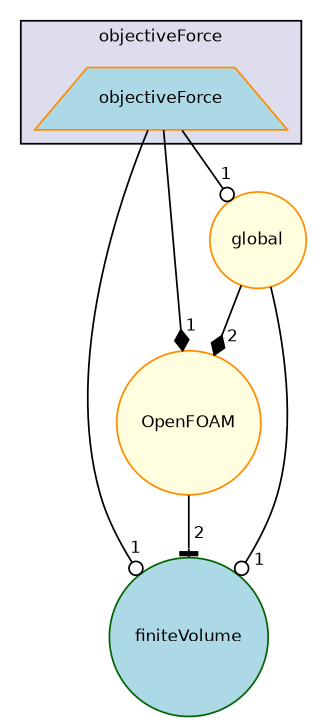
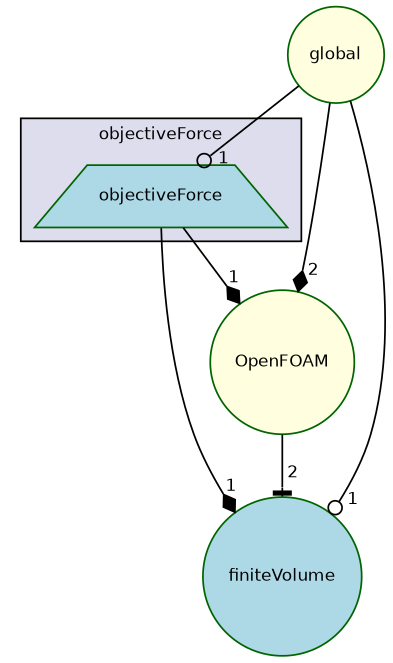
node "objectiveForce": color darkorange -> darkgreen
edge "objectiveForce" -> "global": reversed
node "global": color darkorange -> darkgreen
edge "objectiveForce" -> "finiteVolume": arrowhead odot -> diamond
node "OpenFOAM": color darkorange -> darkgreen
